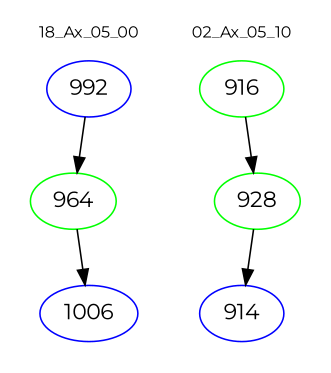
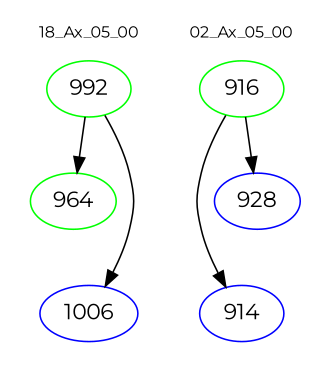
cluster "02_Ax_05_10": label "02_Ax_05_10" -> "02_Ax_05_00"
node "992": color blue -> green
node "928": color green -> blue
edge "964" -> "1006": now "992" -> "1006"
edge "928" -> "914": now "916" -> "914"
